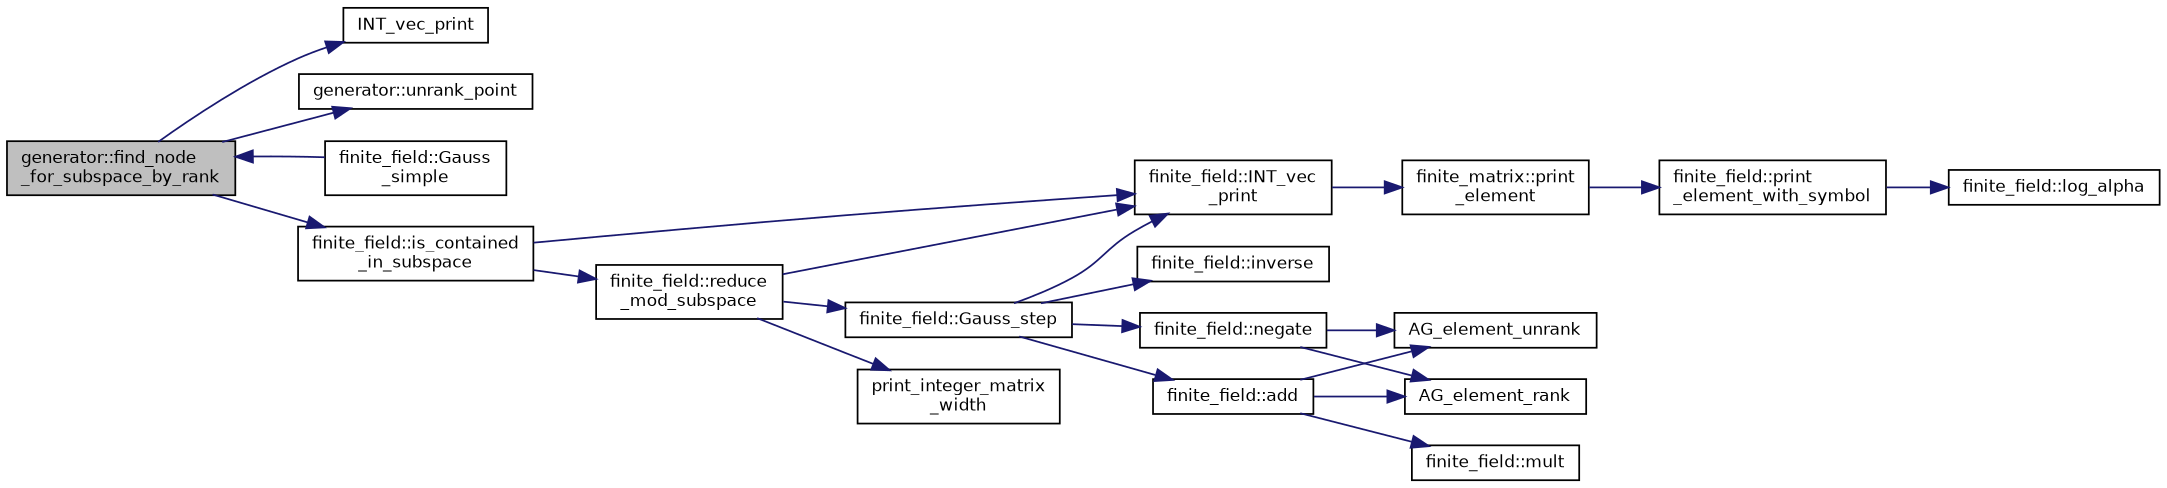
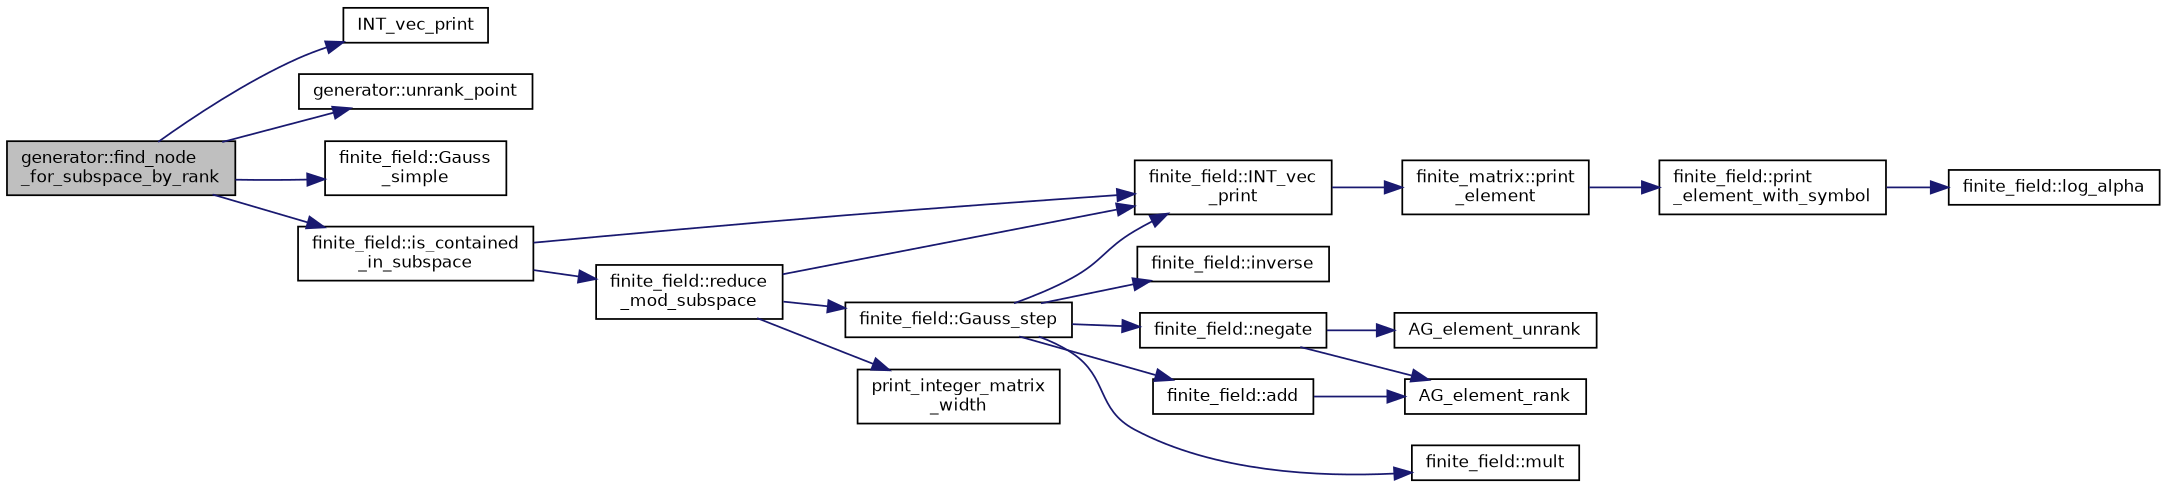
edge "finite_field::Gauss _simple" -> "generator::find_node _for_subspace_by_rank": reversed
edge "finite_field::add" -> "AG_element_unrank": removed
edge "finite_field::add" -> "finite_field::mult": now "finite_field::Gauss_step" -> "finite_field::mult"
